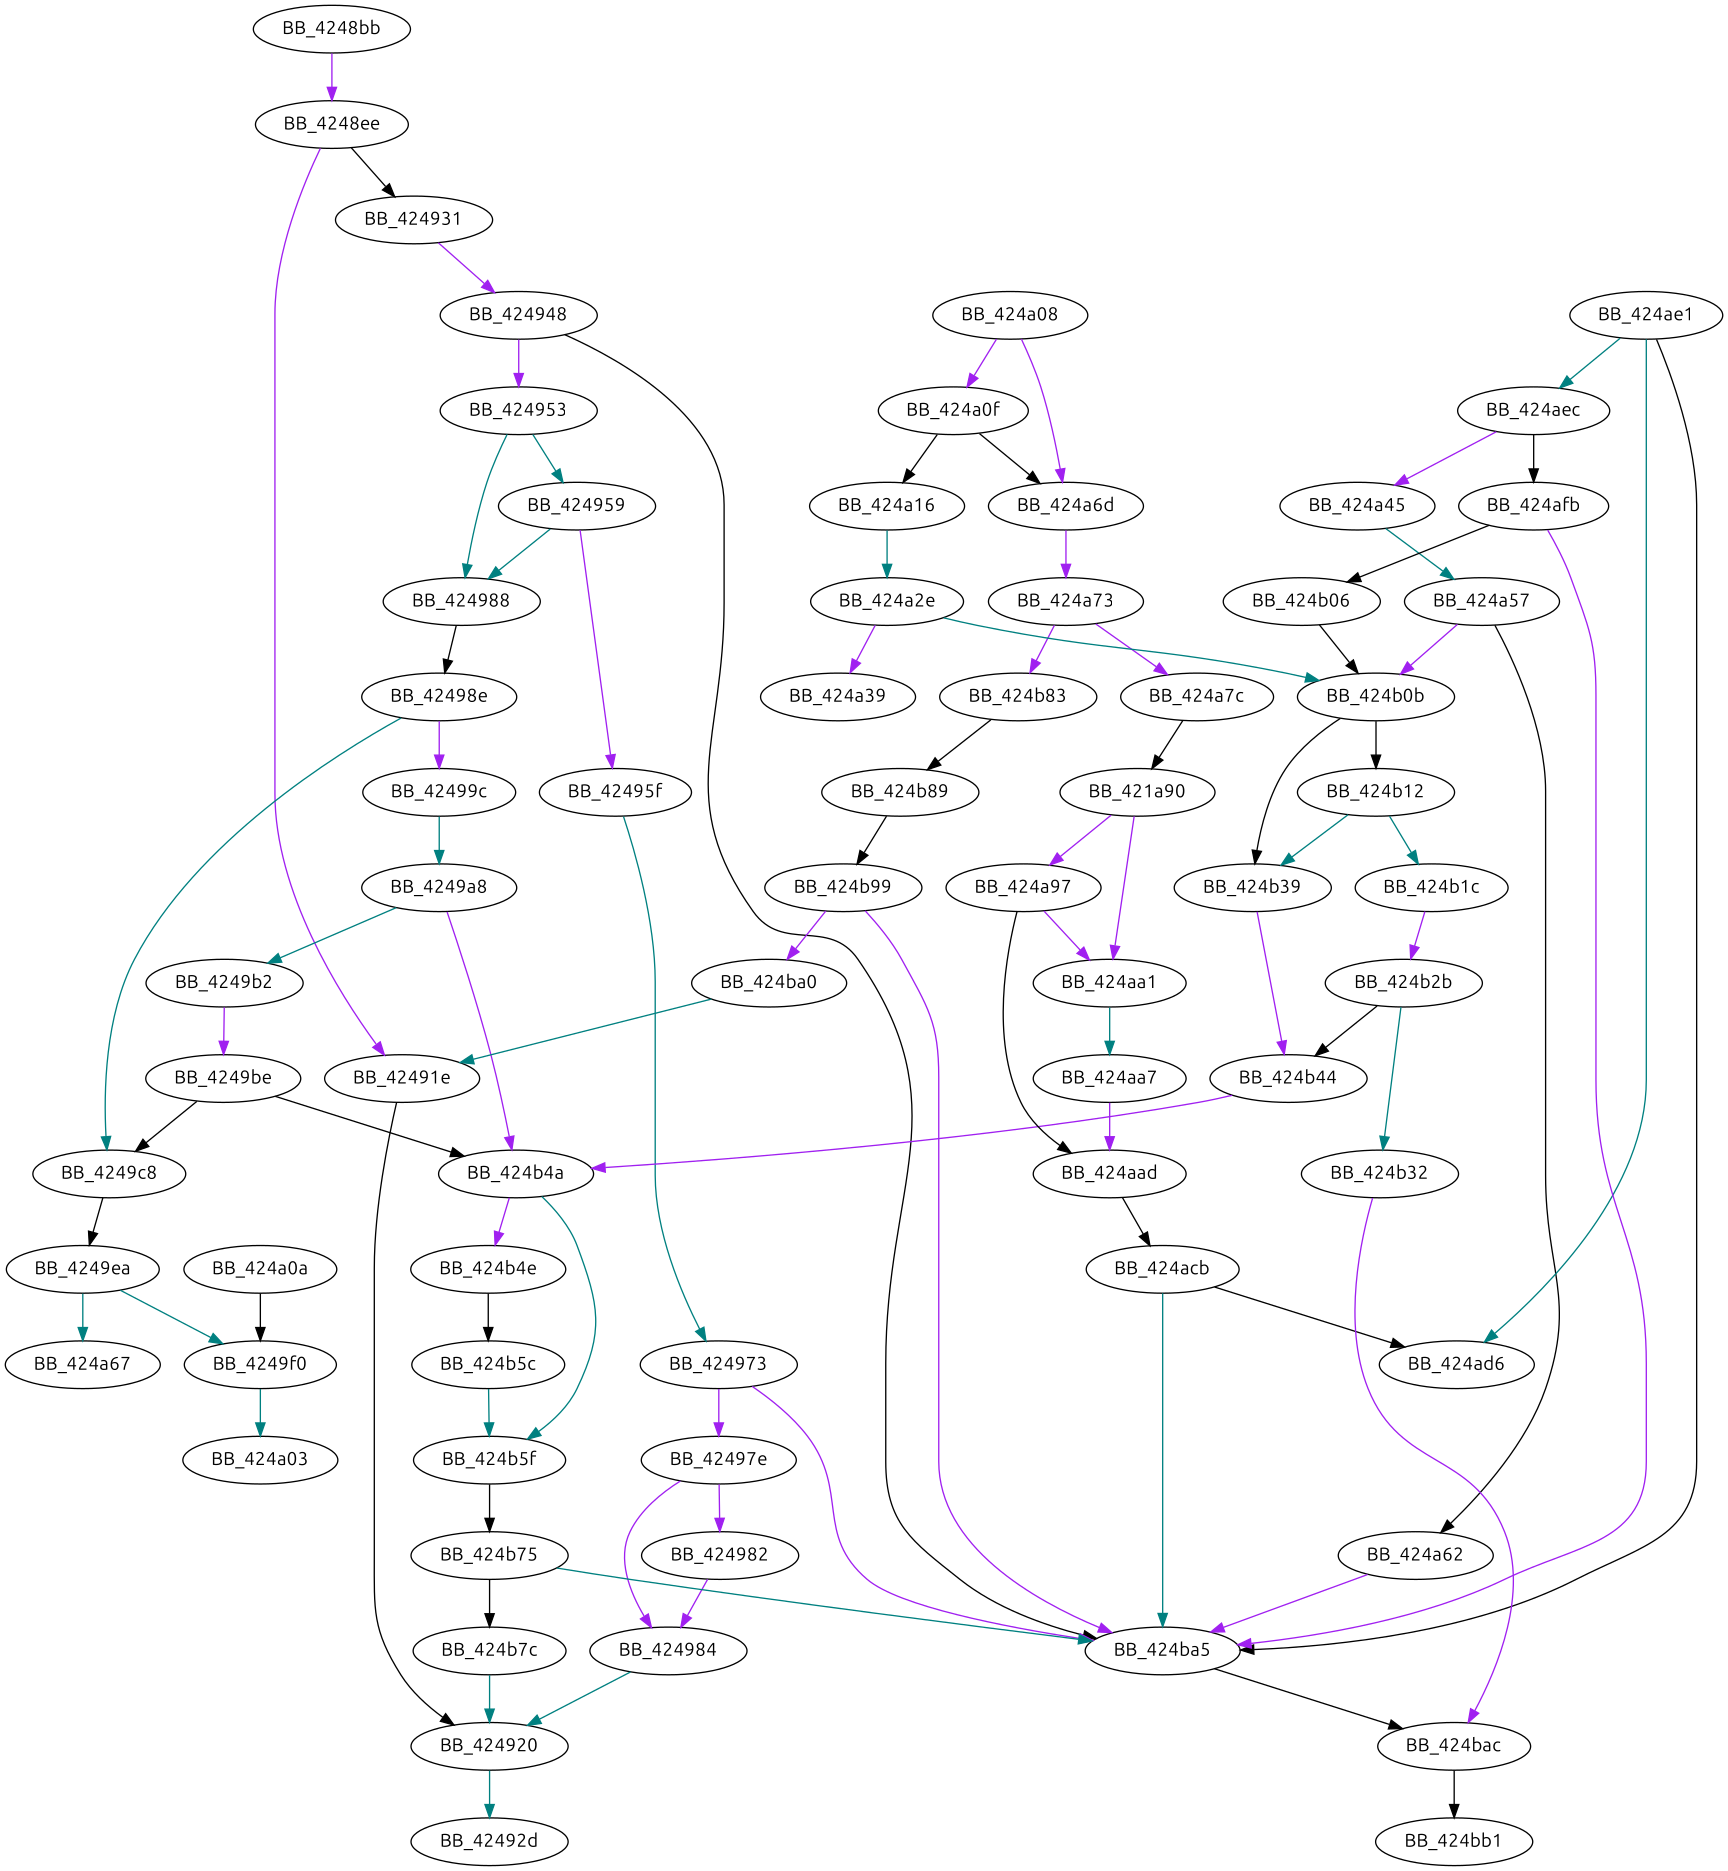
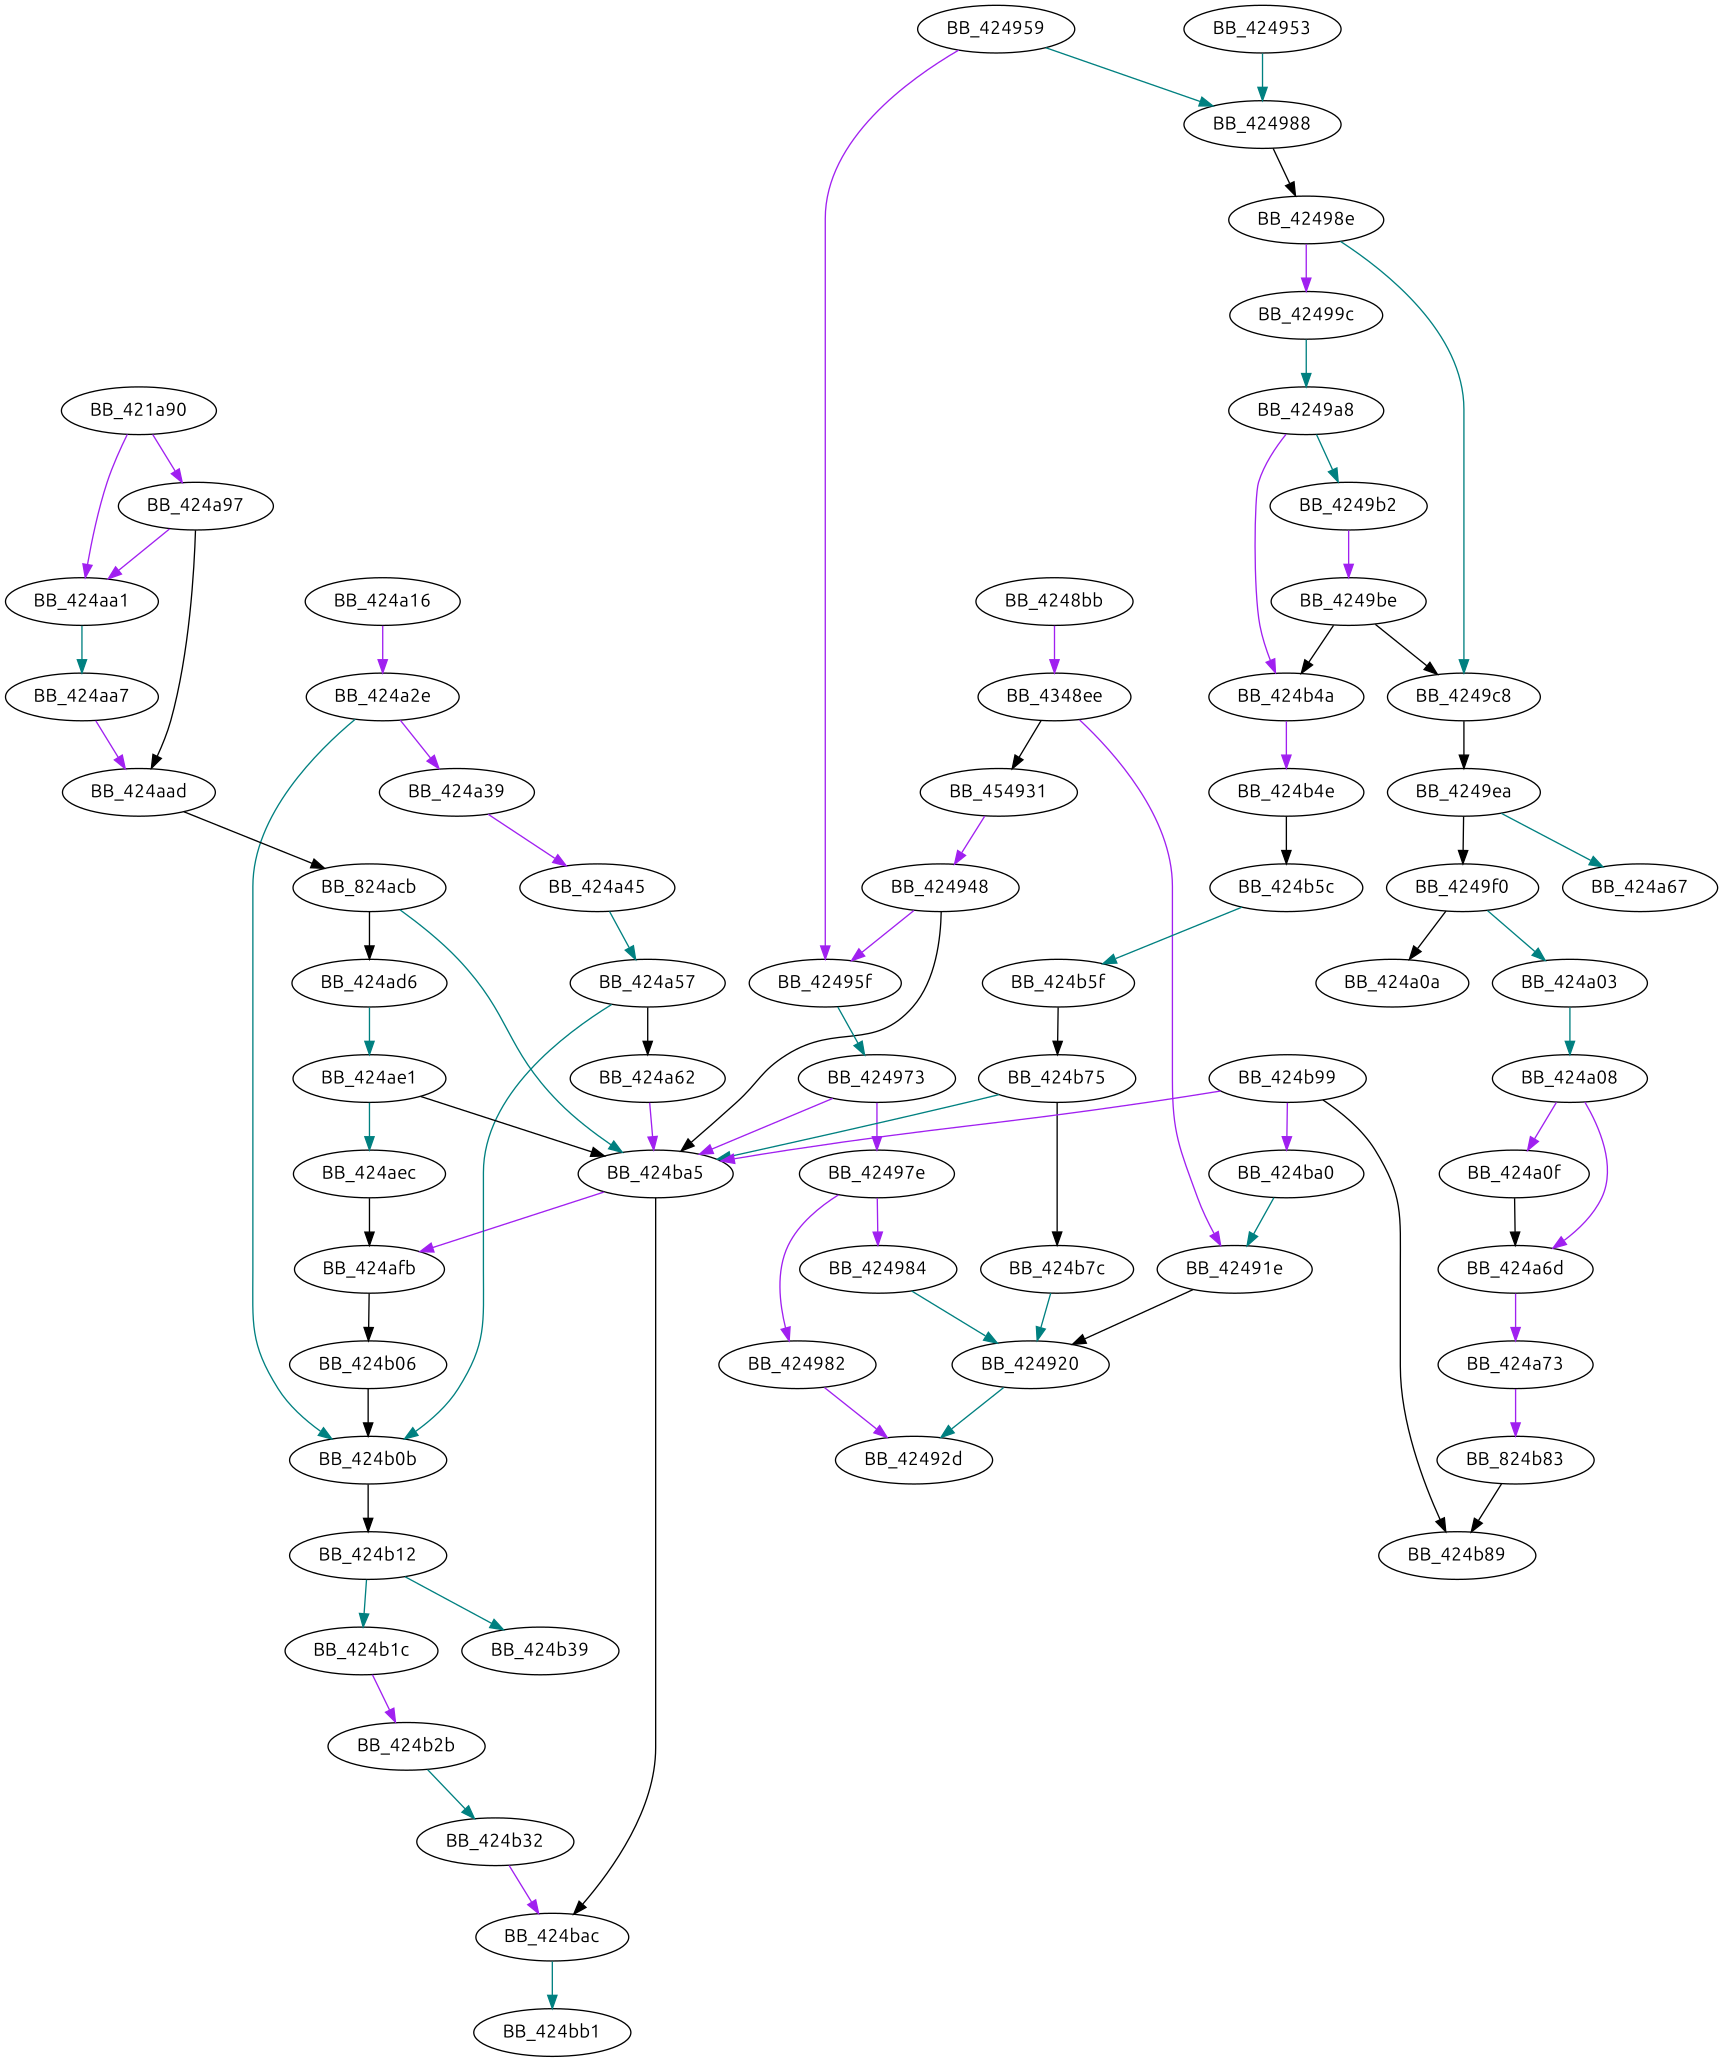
node "BB_4248ee": label "BB_4248ee" -> "BB_4348ee"
node "BB_424931": label "BB_424931" -> "BB_454931"
edge "BB_424948" -> "BB_424953": now "BB_424948" -> "BB_42495f"
edge "BB_424953" -> "BB_424959": removed
edge "BB_424a0f" -> "BB_424a16": removed
edge "BB_424aec" -> "BB_424a45": now "BB_424a39" -> "BB_424a45"
edge "BB_424a16" -> "BB_424a2e": color teal -> purple
edge "BB_424a57" -> "BB_424b0b": color purple -> teal
node "BB_424b83": label "BB_424b83" -> "BB_824b83"
node "BB_424a7c": removed
edge "BB_424b0b" -> "BB_424b39": removed
edge "BB_424b89" -> "BB_424b99": reversed
edge "BB_424ae1" -> "BB_424ad6": reversed
edge "BB_424a03" -> "BB_424a08": added
node "BB_424b44": removed
edge "BB_424afb" -> "BB_424ba5": reversed
node "BB_424acb": label "BB_424acb" -> "BB_824acb"
edge "BB_424a0a" -> "BB_4249f0": reversed
edge "BB_4249ea" -> "BB_4249f0": color teal -> black
edge "BB_424b4a" -> "BB_424b5f": removed
edge "BB_424982" -> "BB_424984": now "BB_424982" -> "BB_42492d"
edge "BB_424bac" -> "BB_424bb1": color black -> teal
